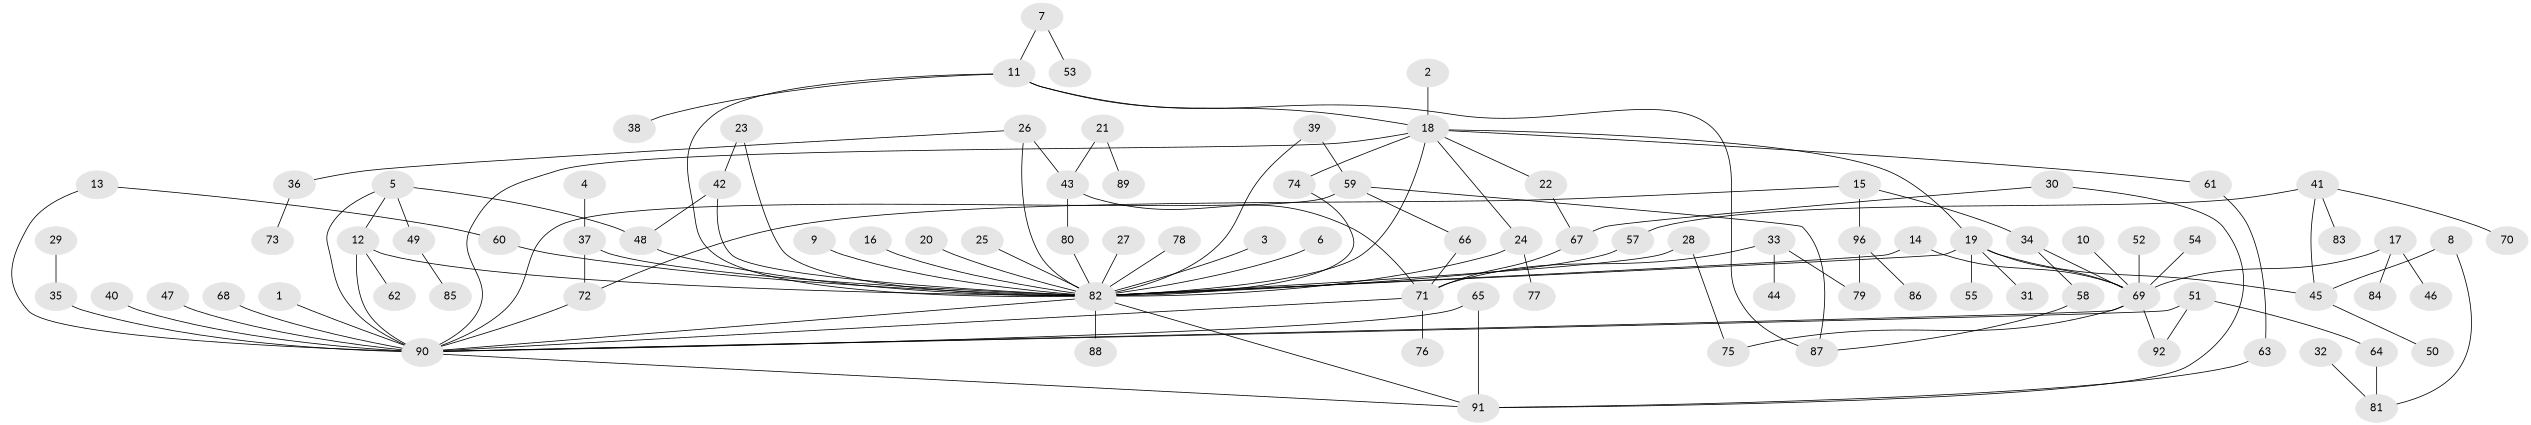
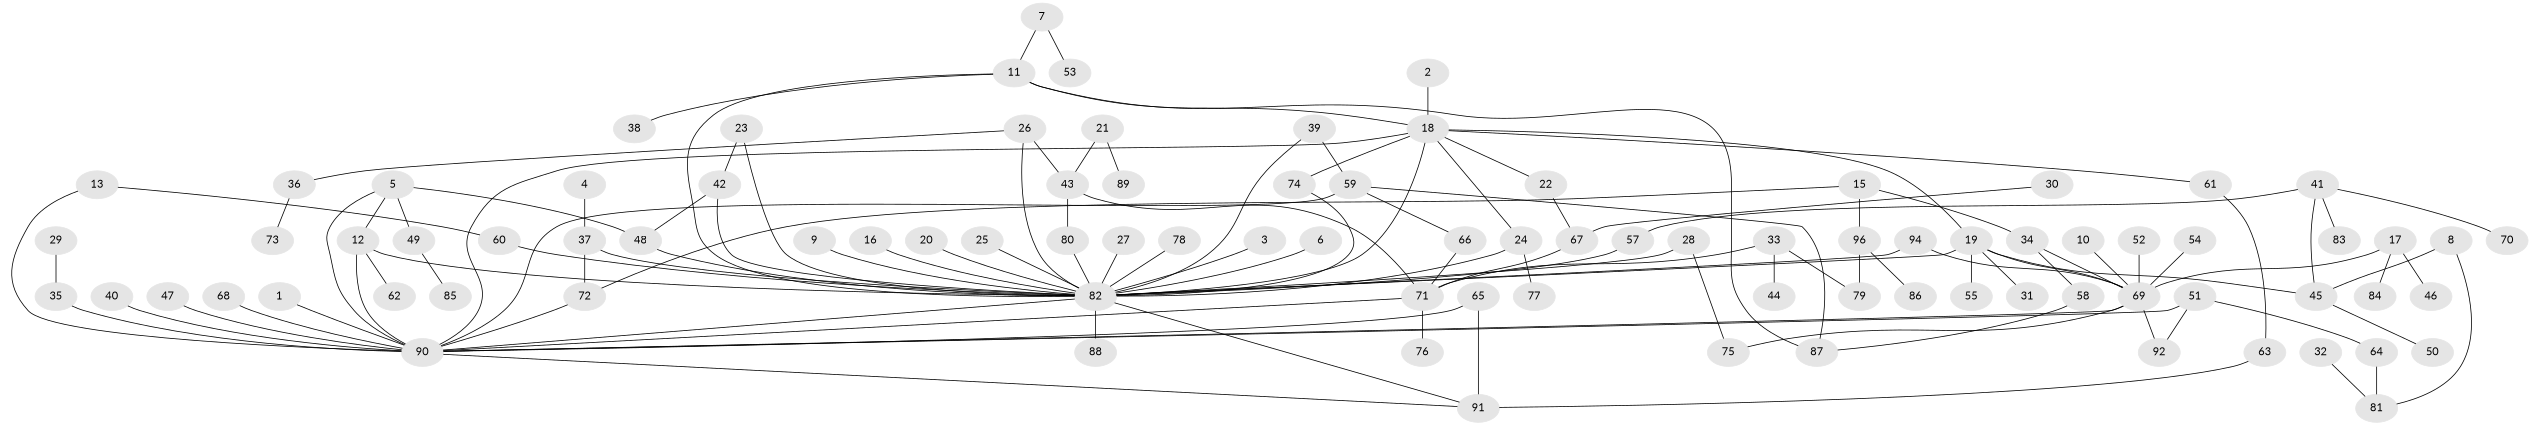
node "14": label "14" -> "94"
edge "30" -- "91": removed
